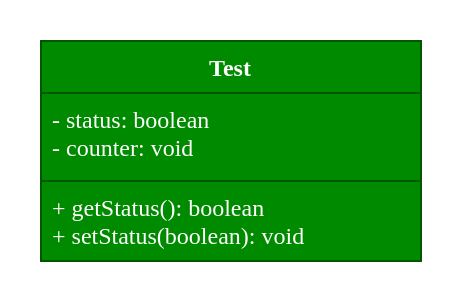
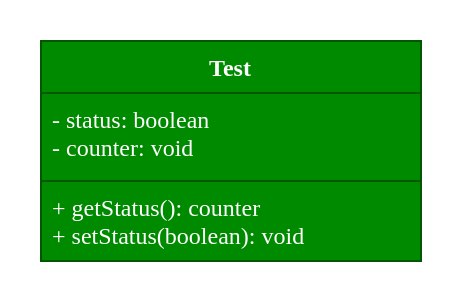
node "+ getStatus(): boolean + setStatus(boolean): void": label "+ getStatus(): boolean + setStatus(boolean): void" -> "+ getStatus(): counter + setStatus(boolean): void"
